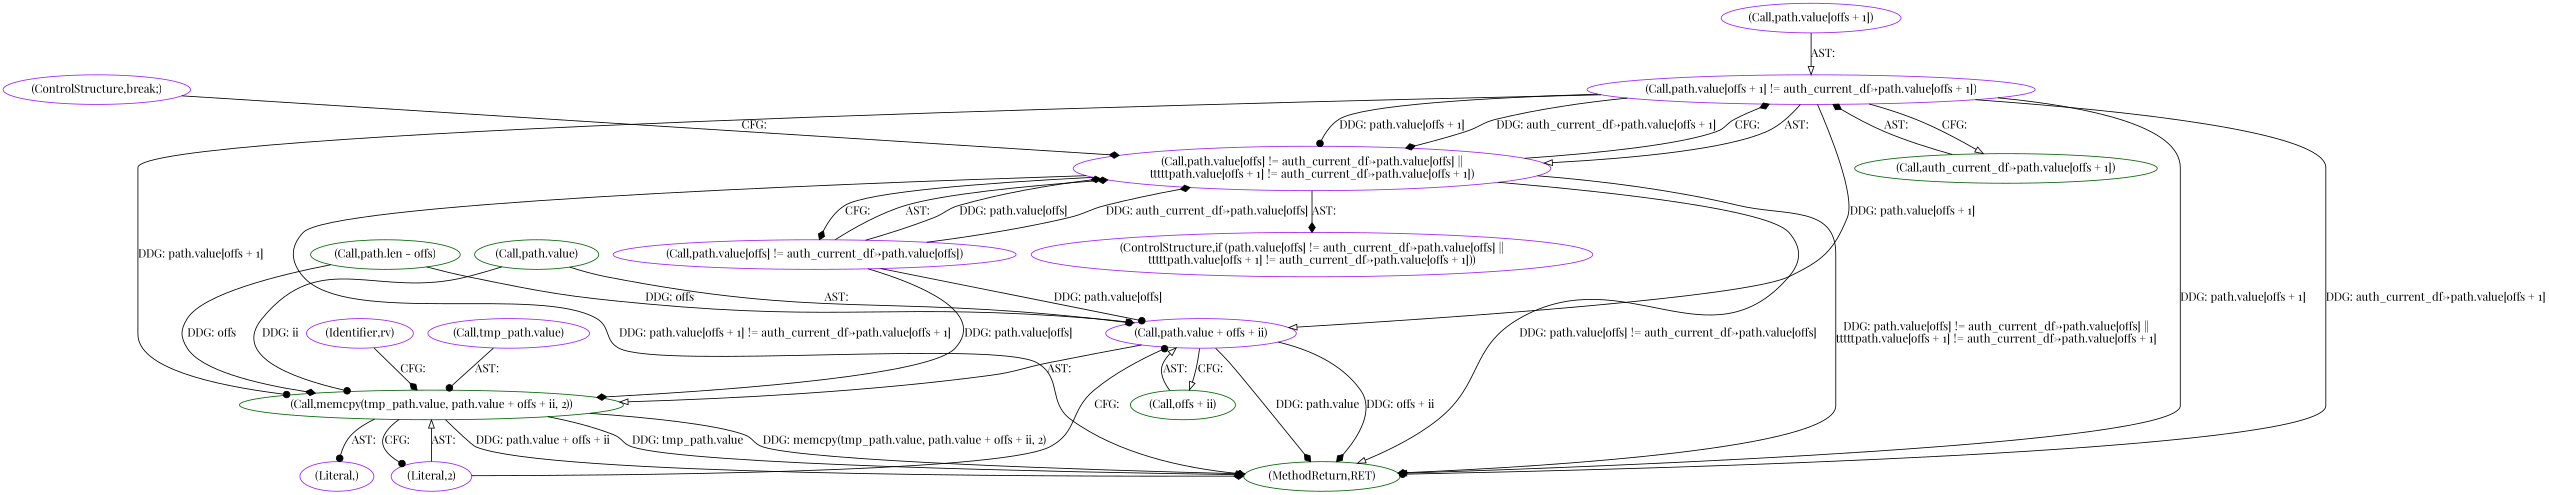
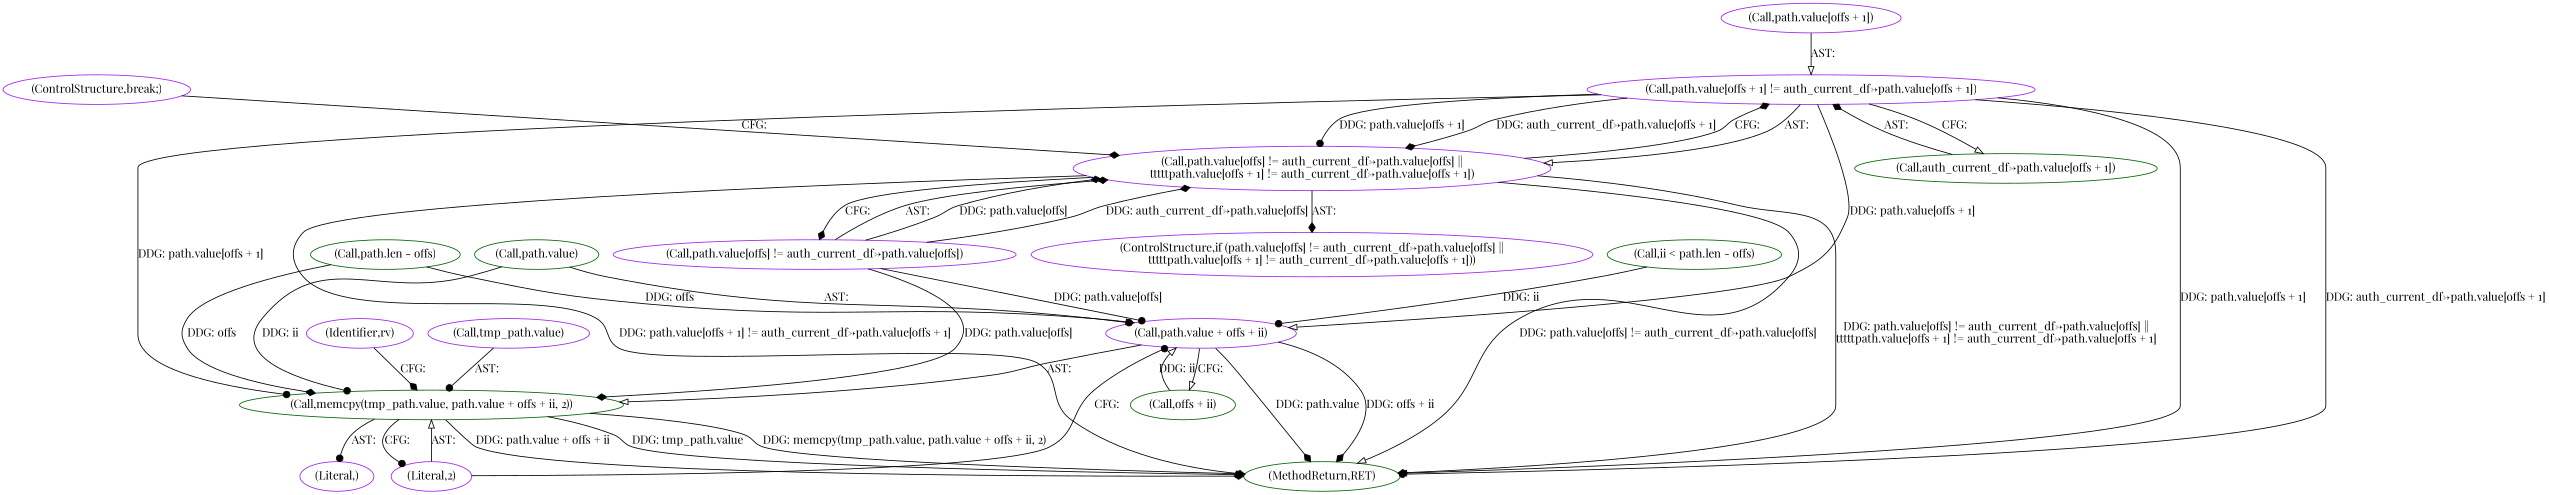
node "(Call,ii < path.len - offs)": added
edge "(Call,offs + ii)" -> "(Call,path.value + offs + ii)": label "AST: " -> "DDG: ii"
